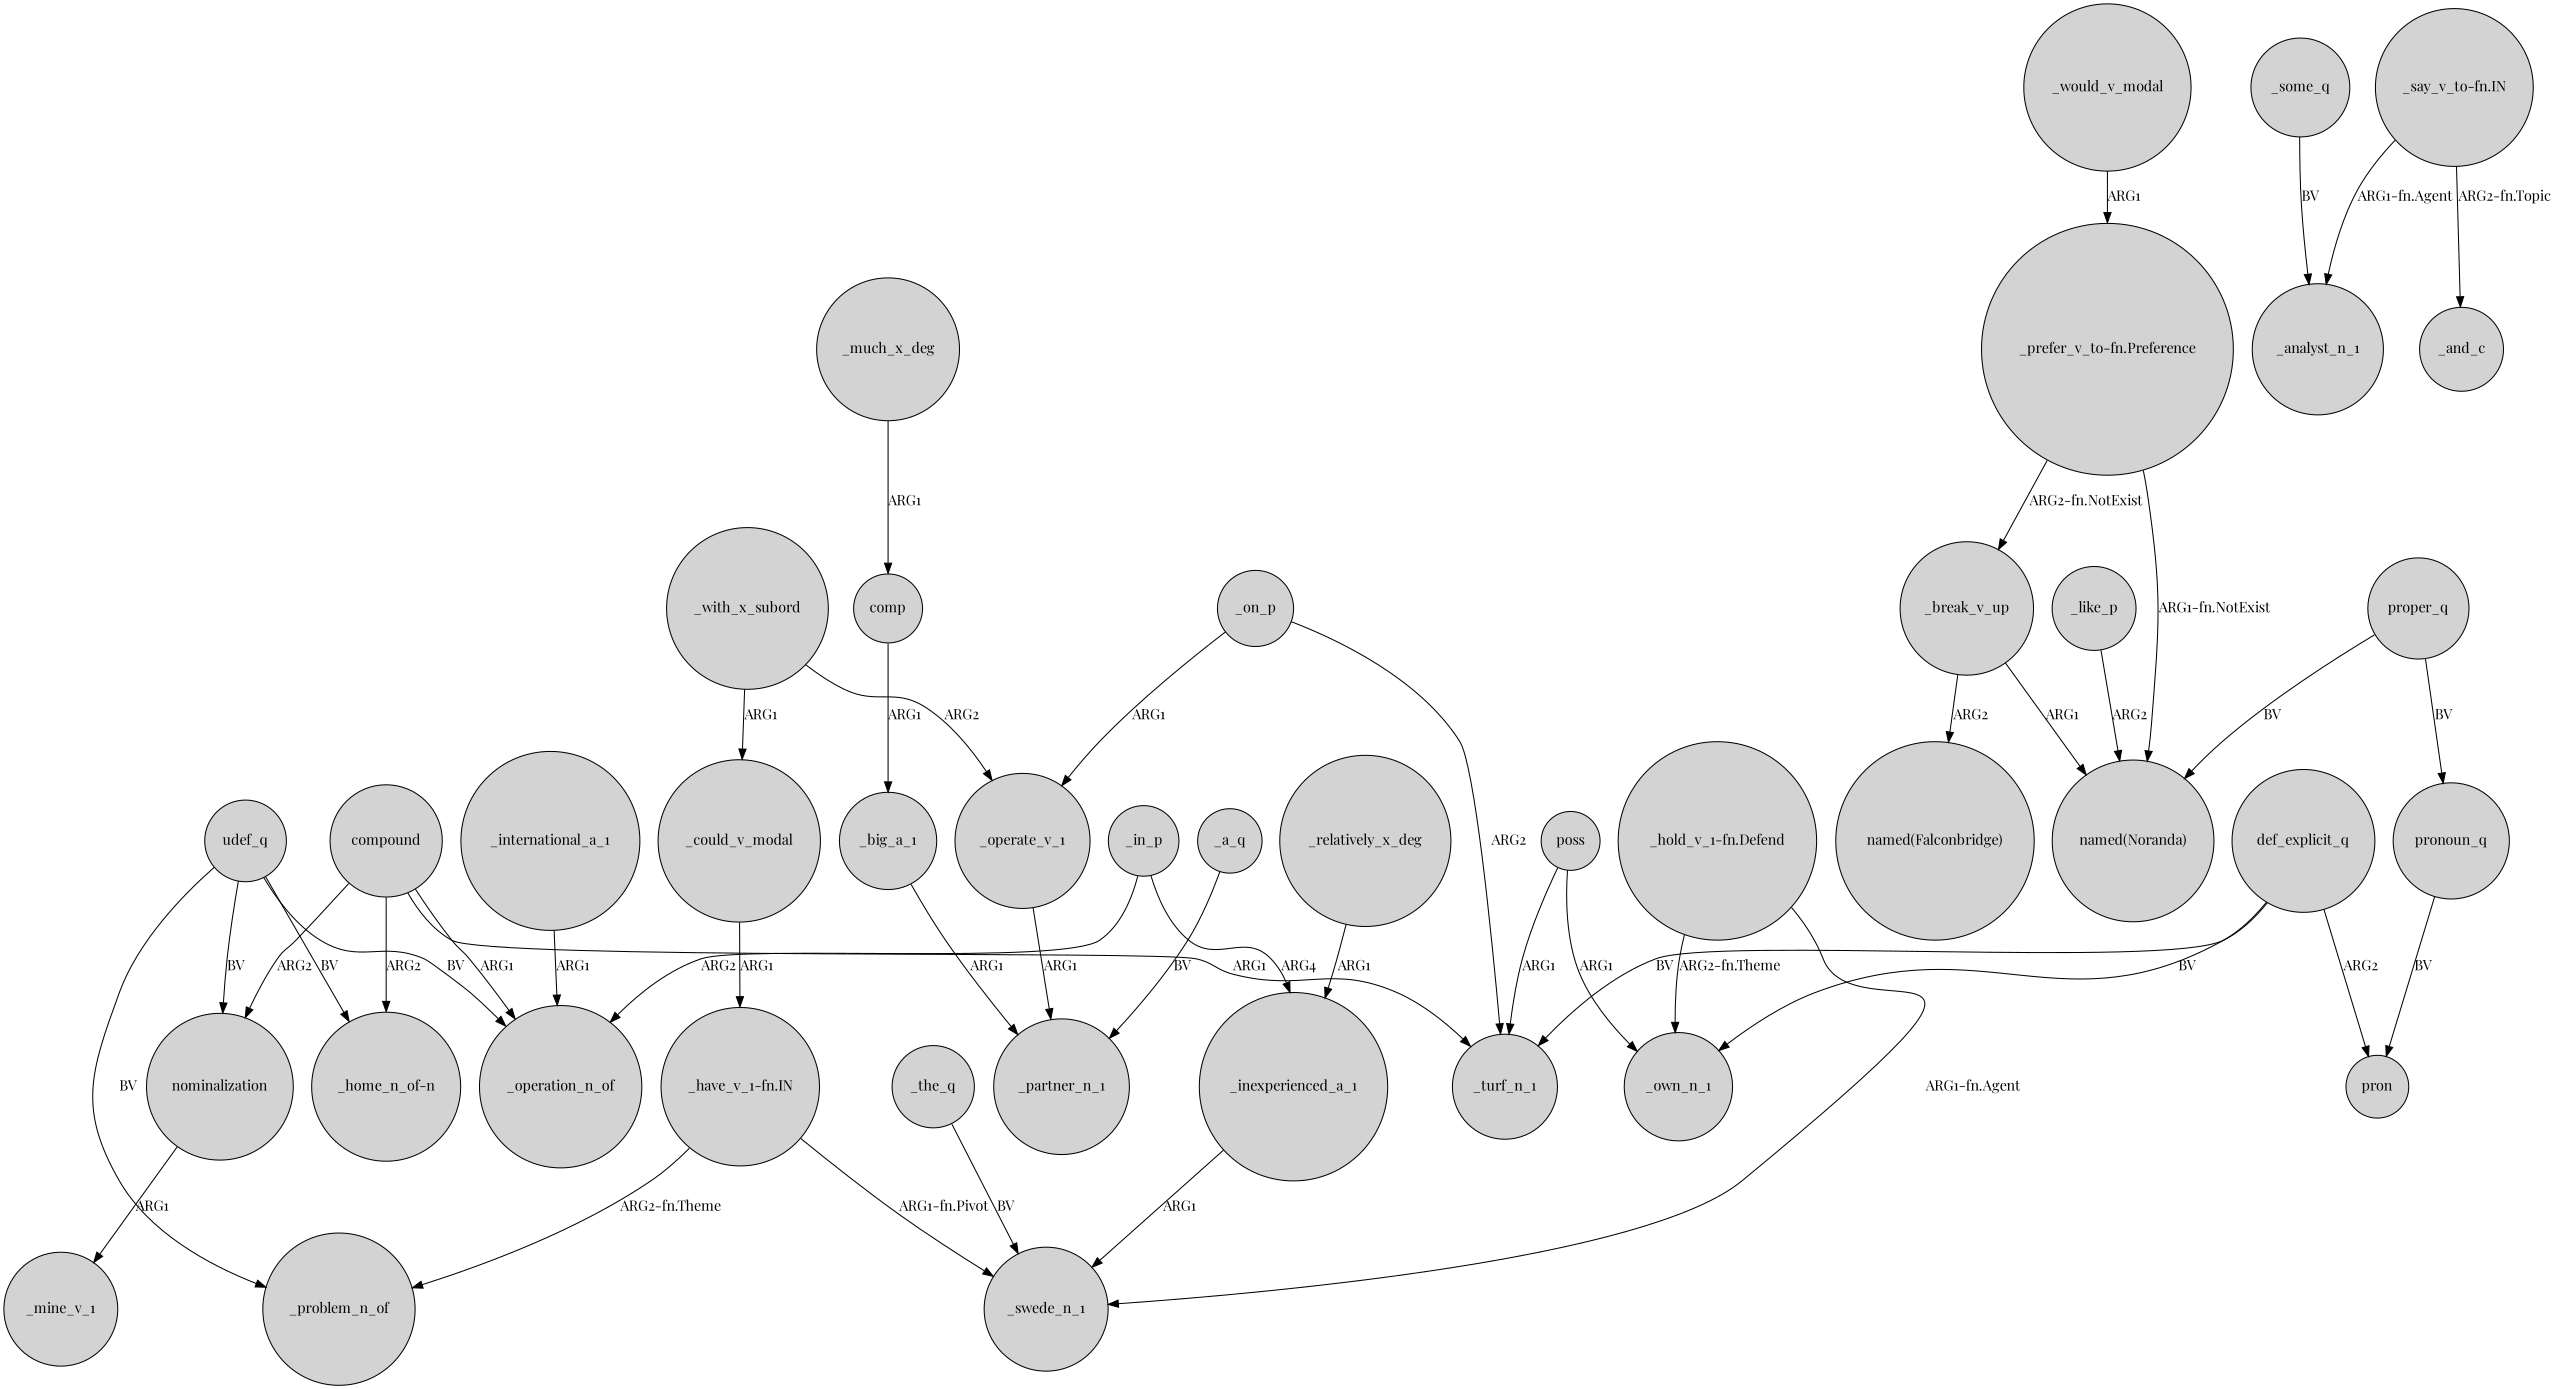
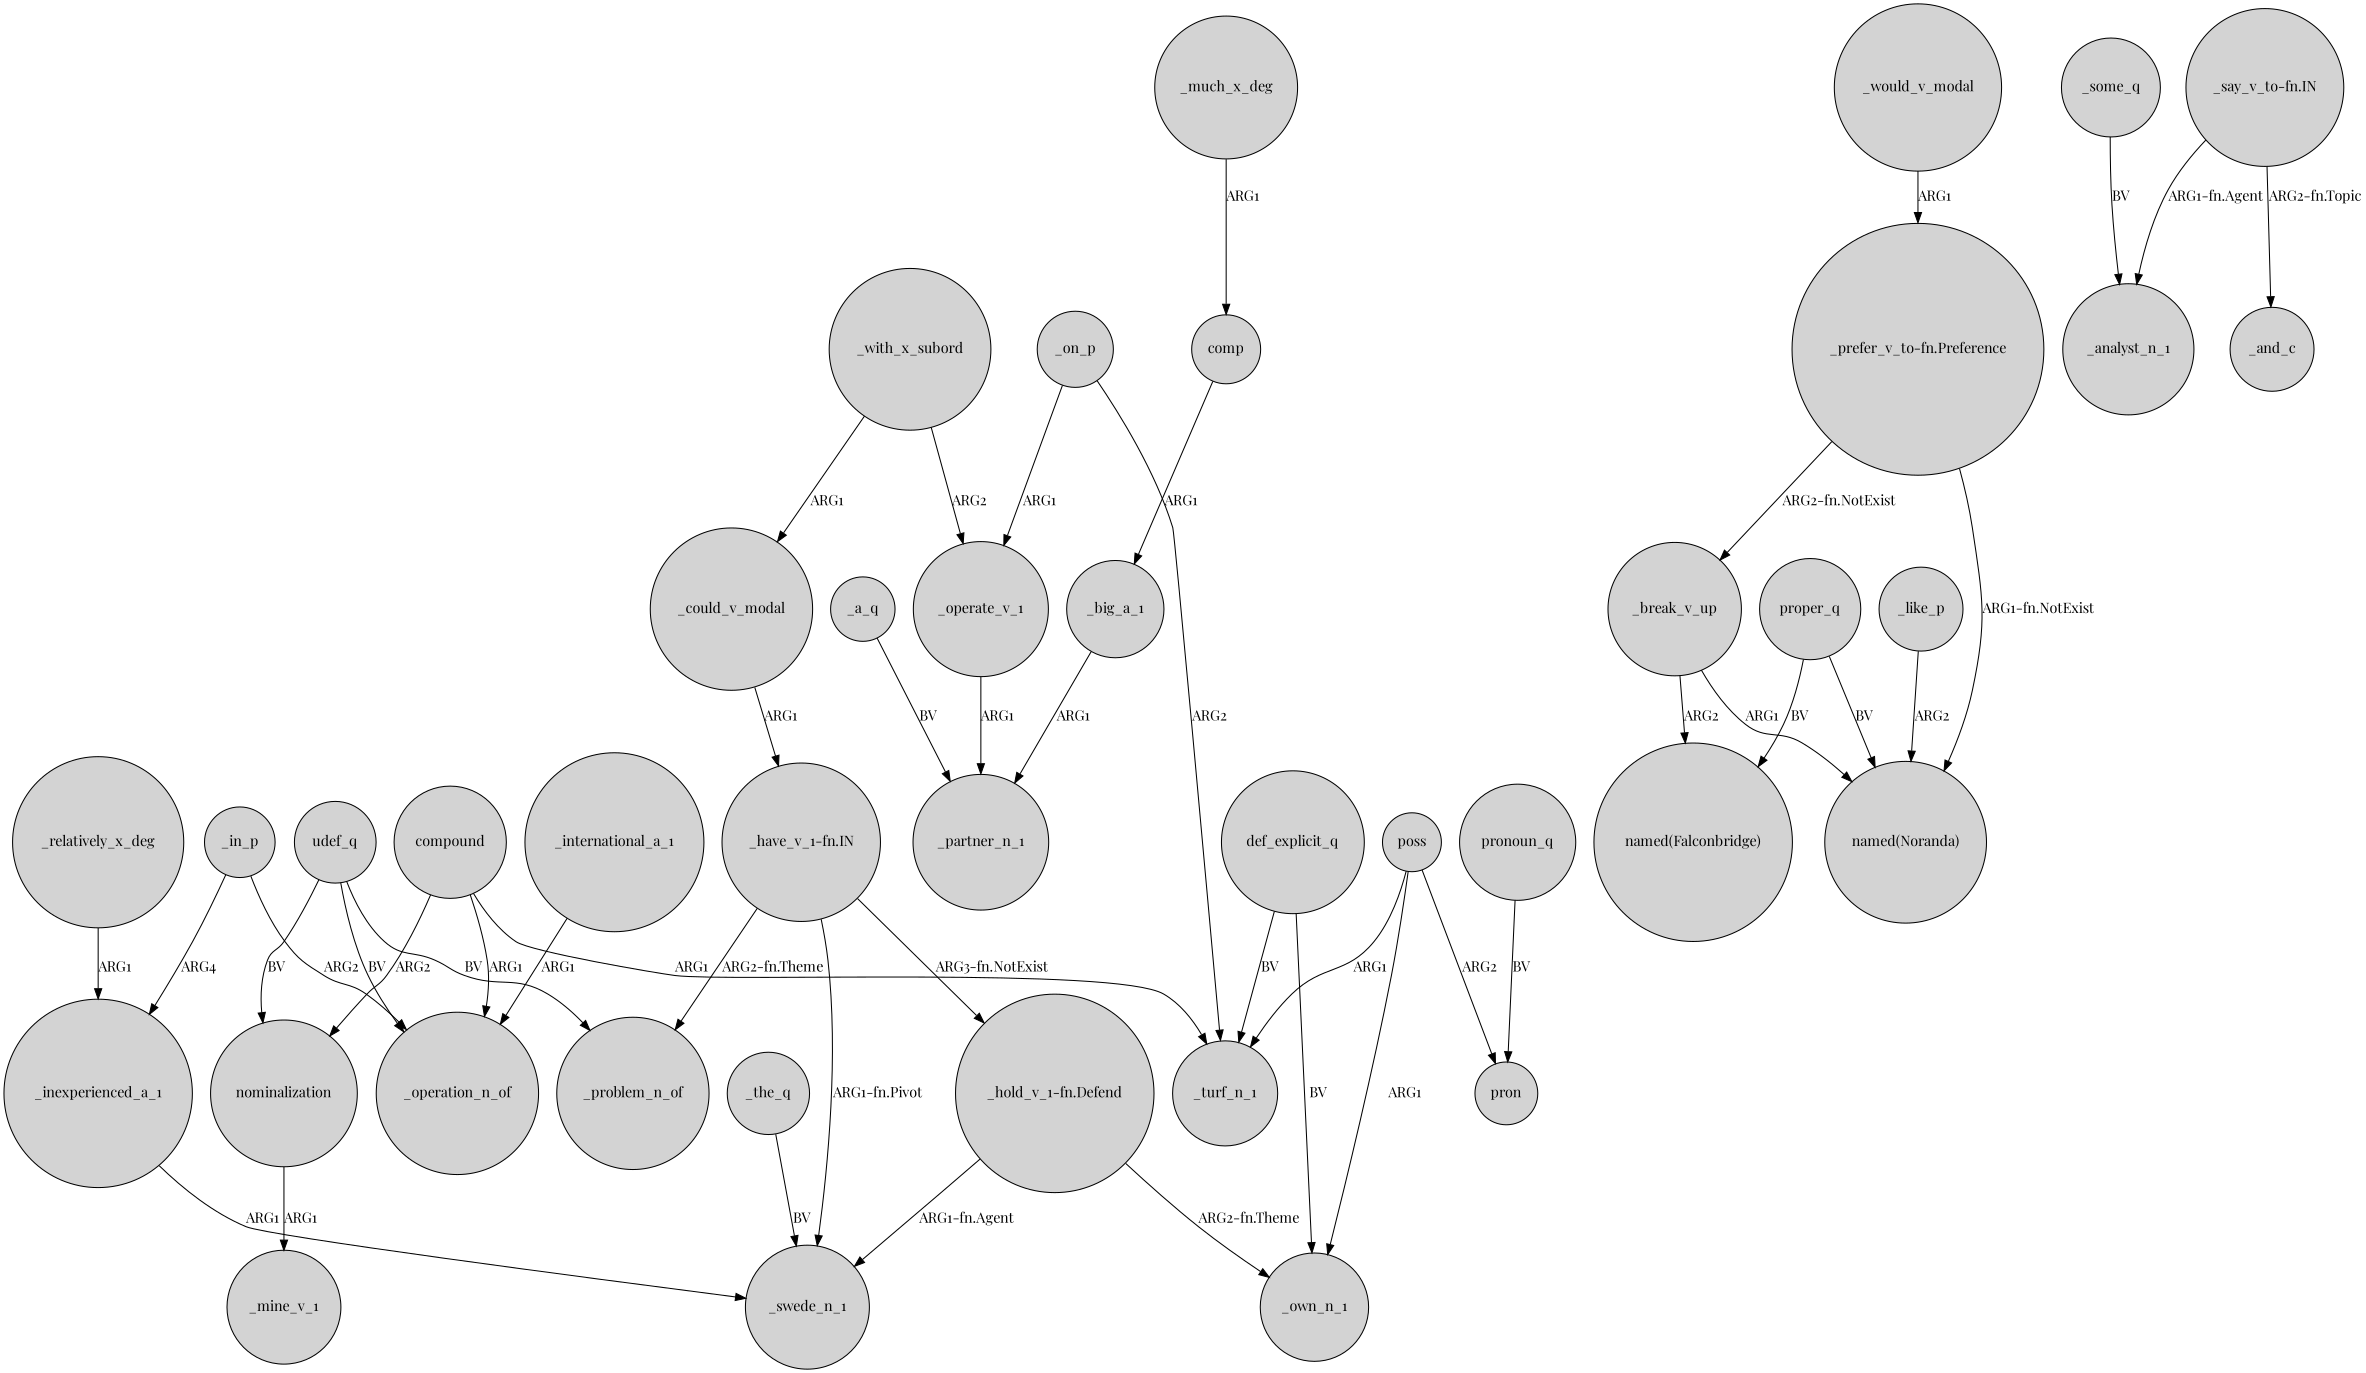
edge "proper_q" -> "pronoun_q": now "proper_q" -> "named(Falconbridge)"
edge "_have_v_1-fn.IN" -> "_hold_v_1-fn.Defend": added, label "ARG3-fn.NotExist"
edge "def_explicit_q" -> "pron": now "poss" -> "pron"
node "_home_n_of-n": removed
